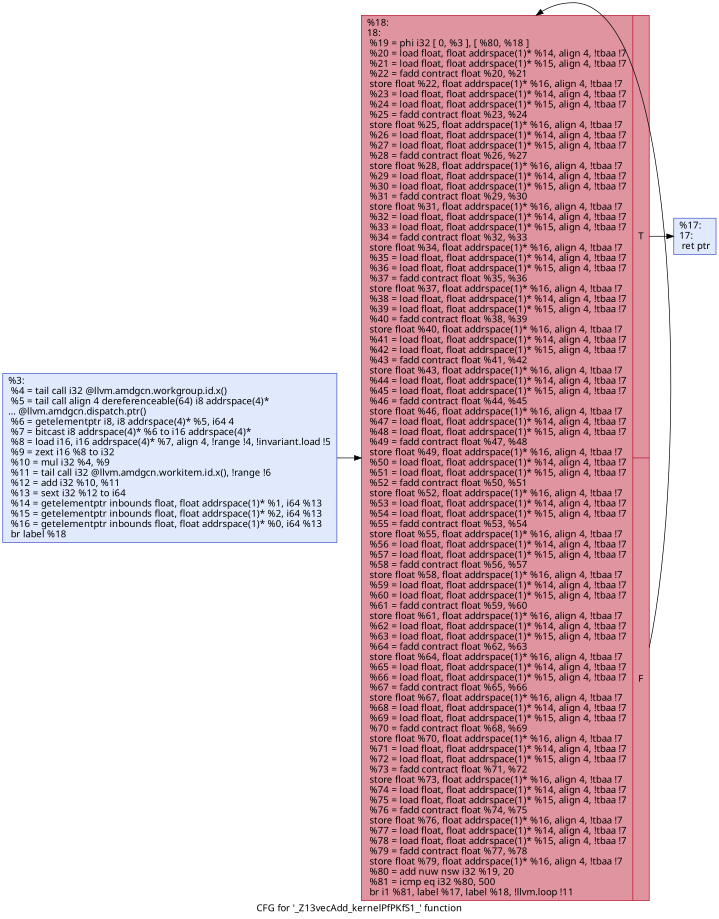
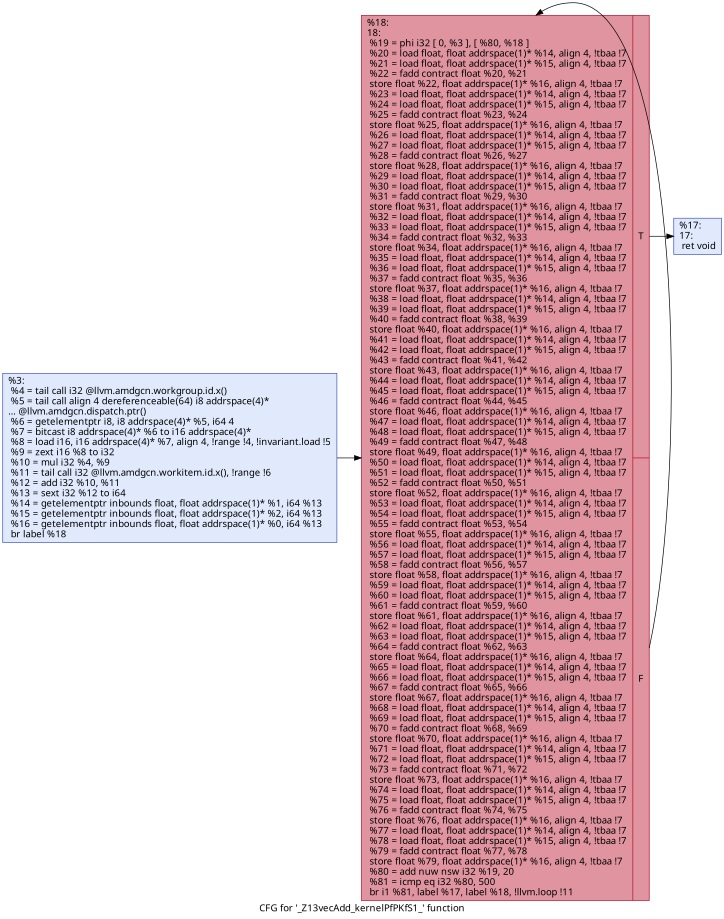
node "%17:": text "ret ptr" -> "ret void"
